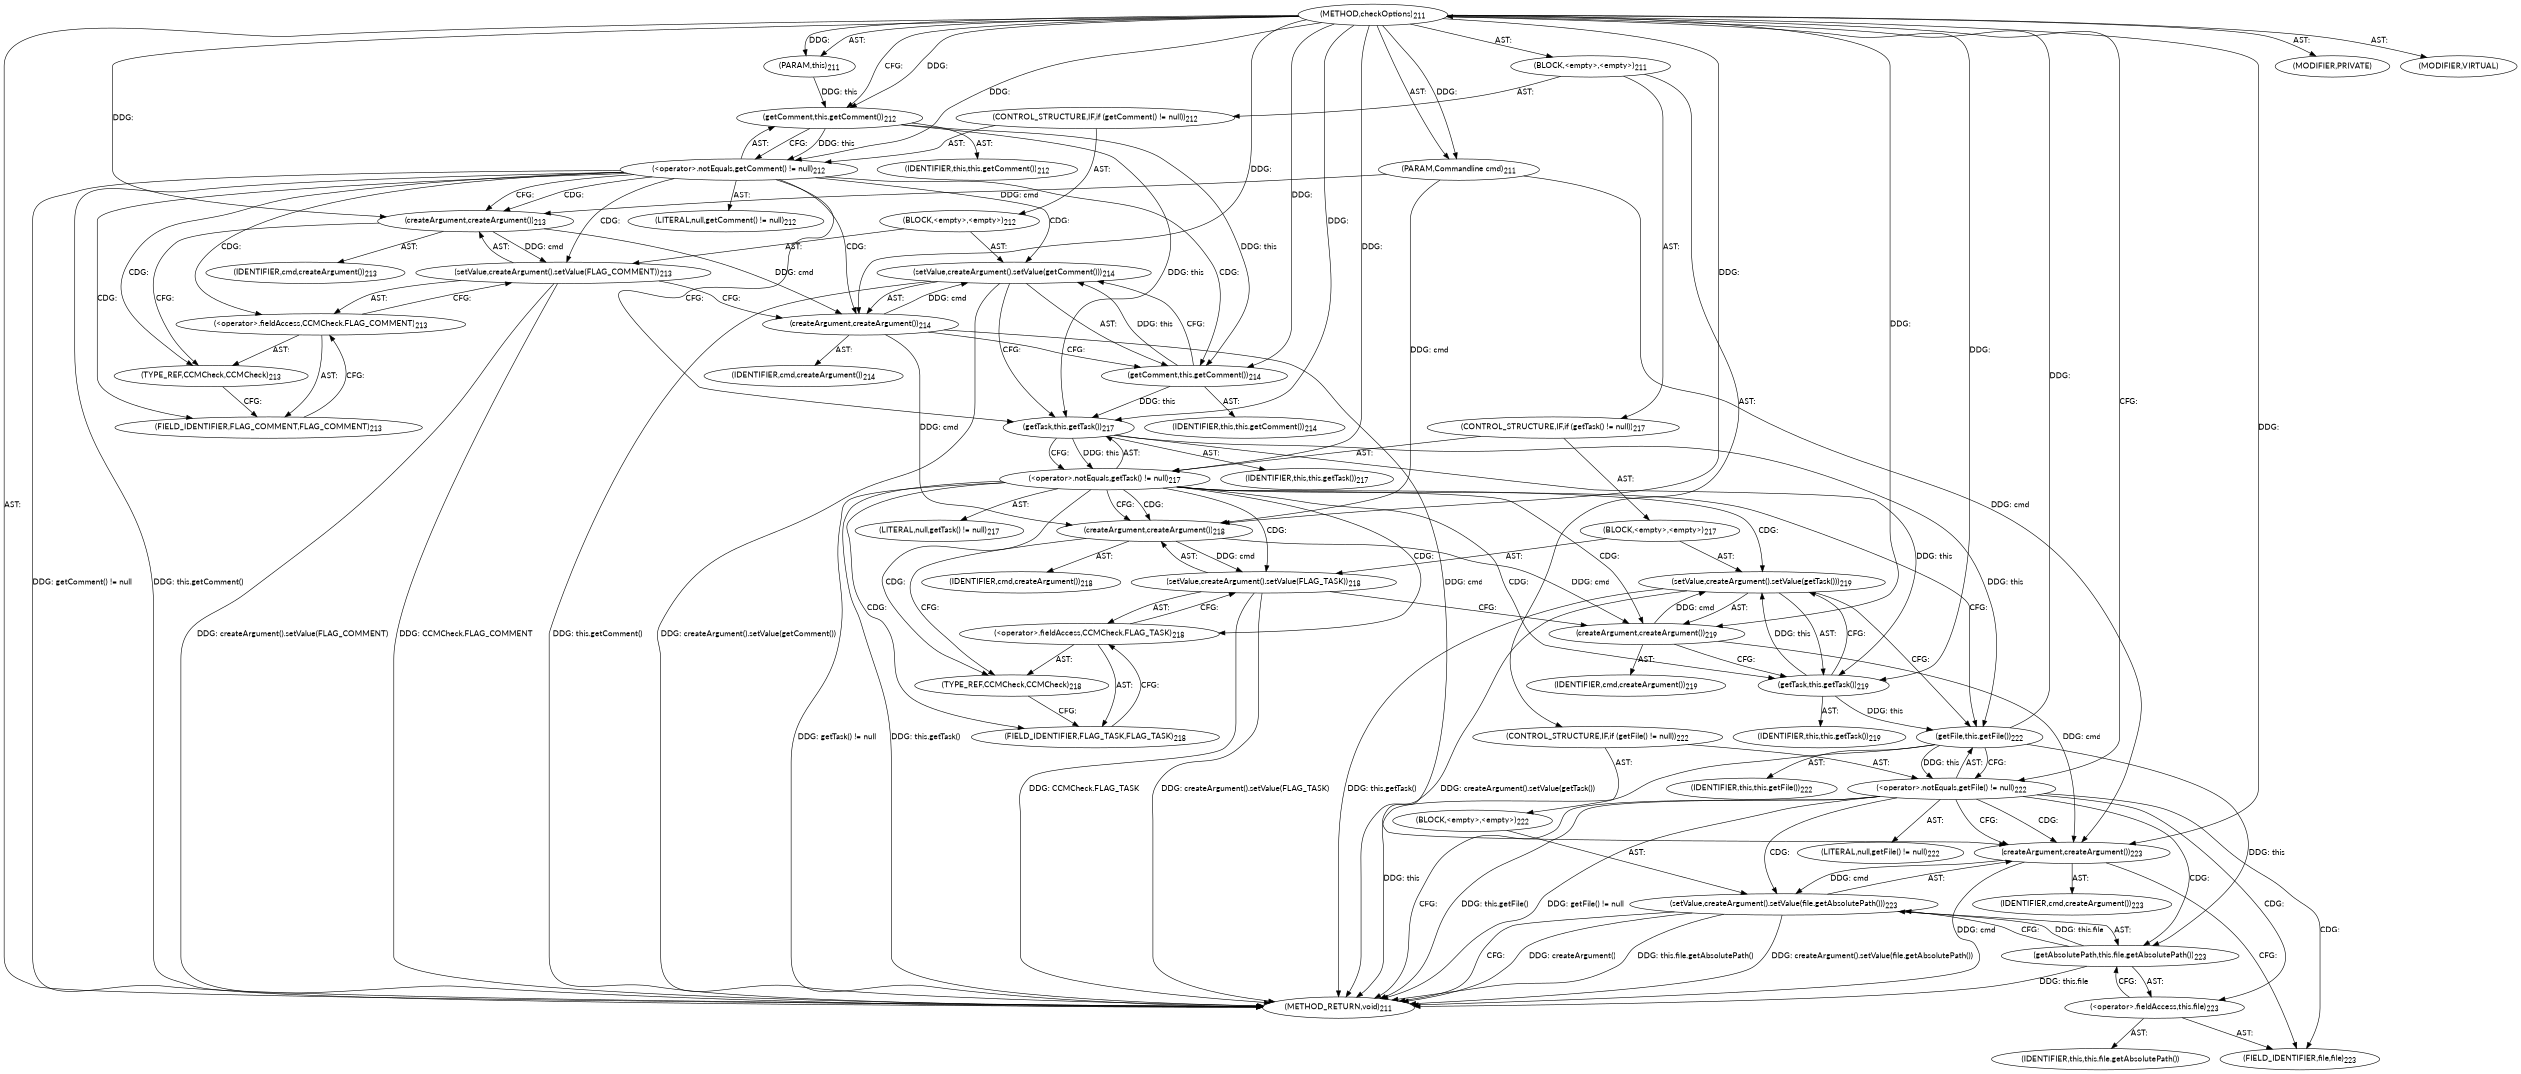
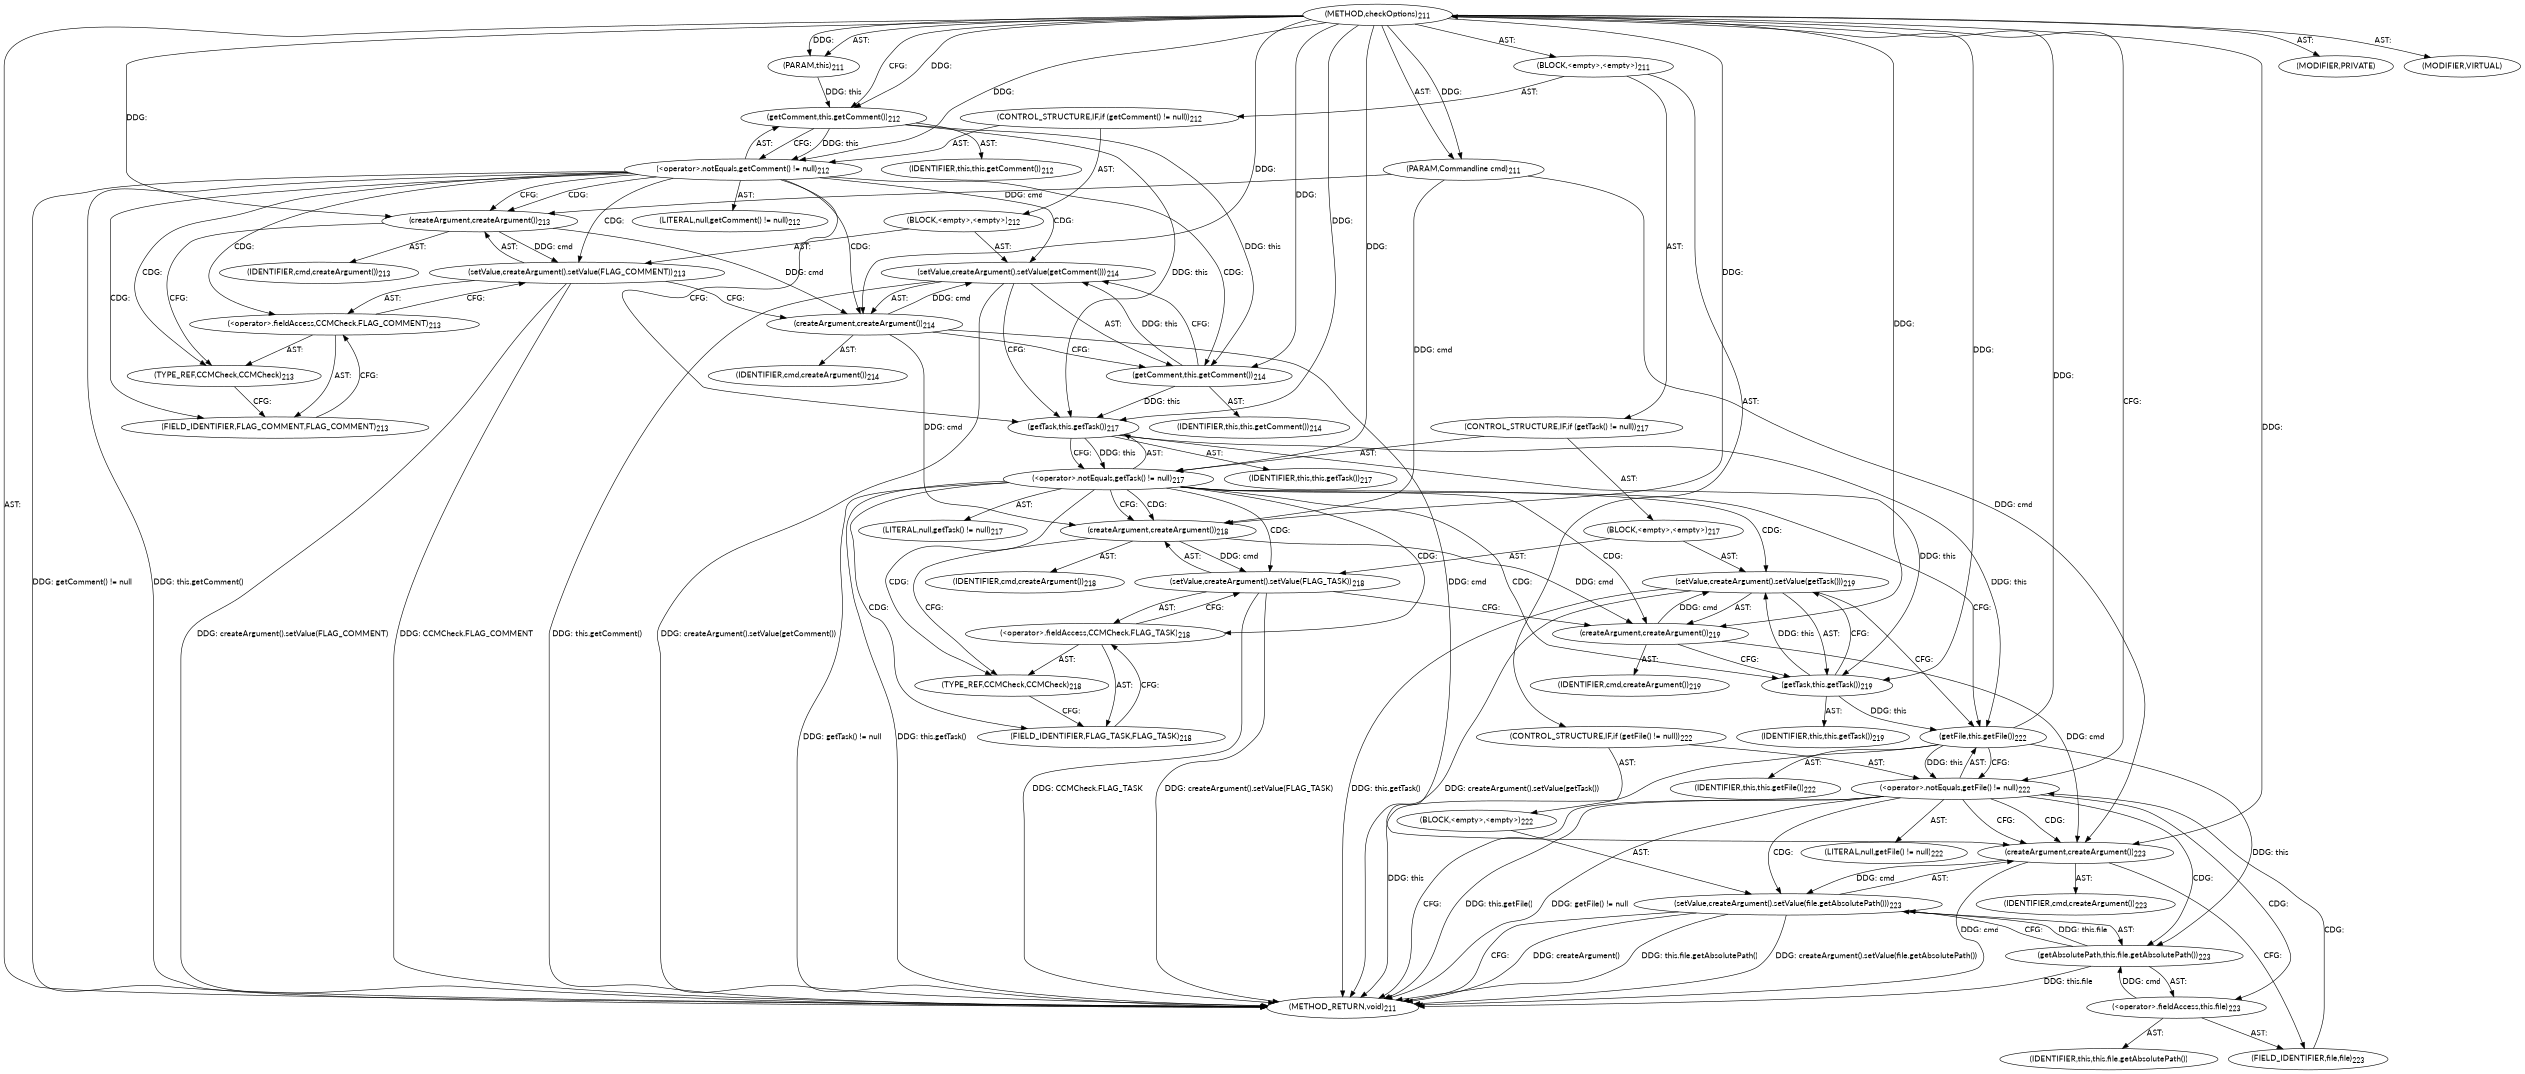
edge "(<operator>.notEquals,getFile() != null)" -> "(FIELD_IDENTIFIER,file,file)": reversed
edge "(<operator>.fieldAccess,this.file)" -> "(getAbsolutePath,this.file.getAbsolutePath())": label "CFG: " -> "DDG: cmd"
